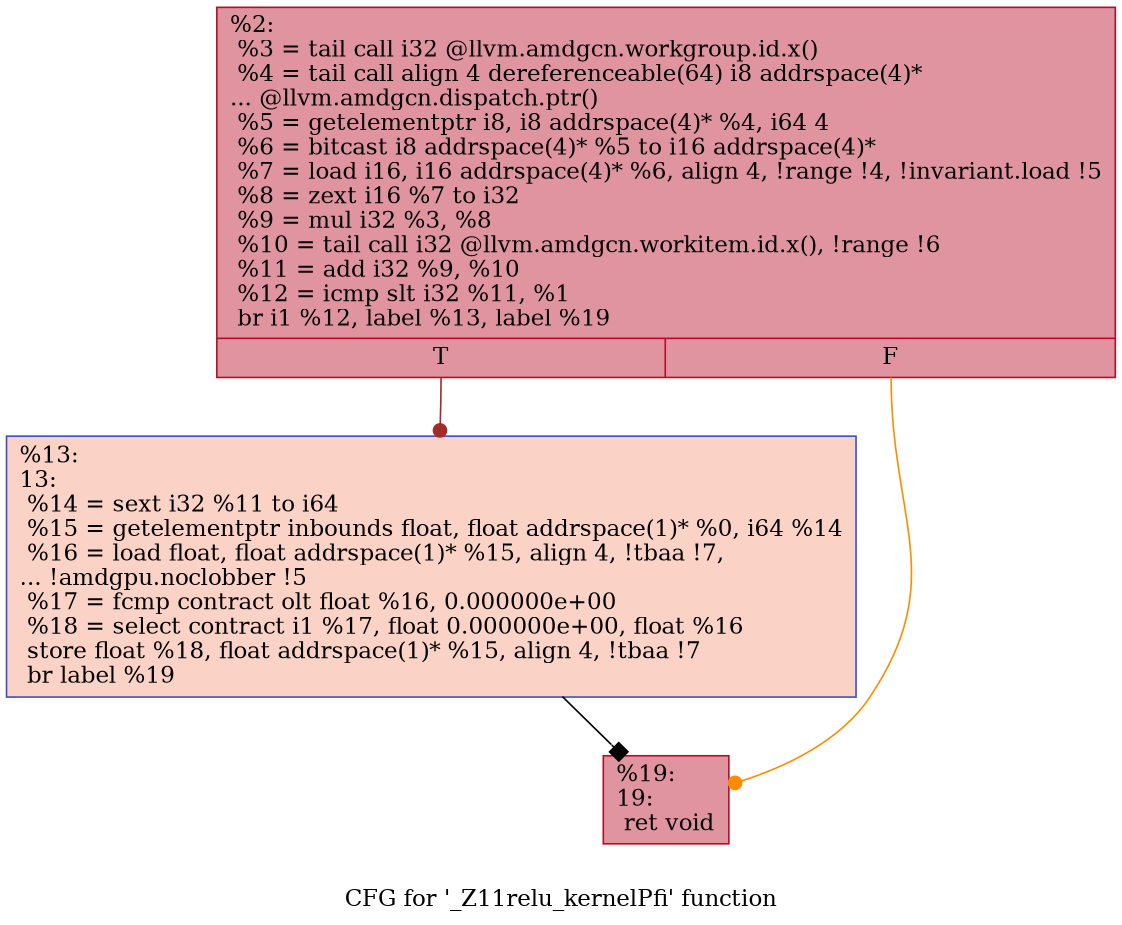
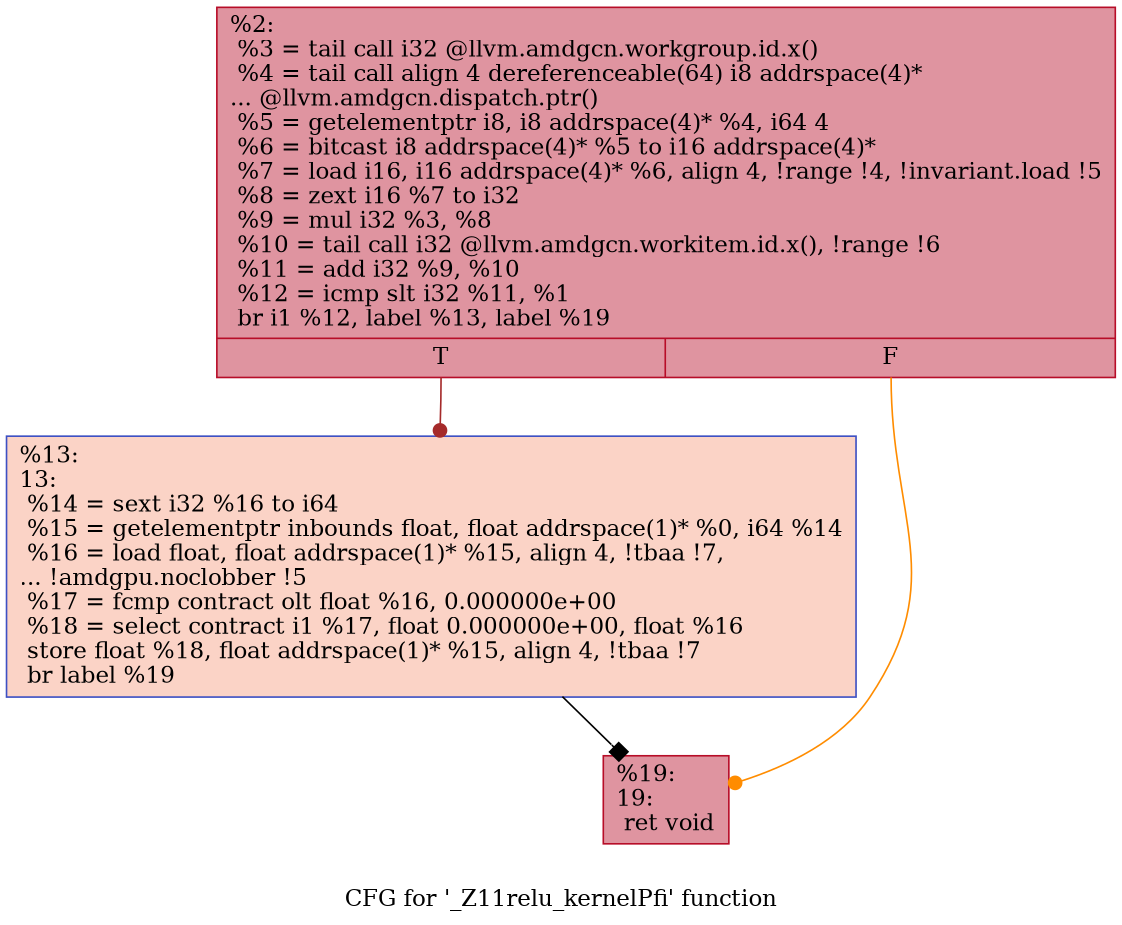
node "%13:": text "%14 = sext i32 %11 to i64" -> "%14 = sext i32 %16 to i64"
